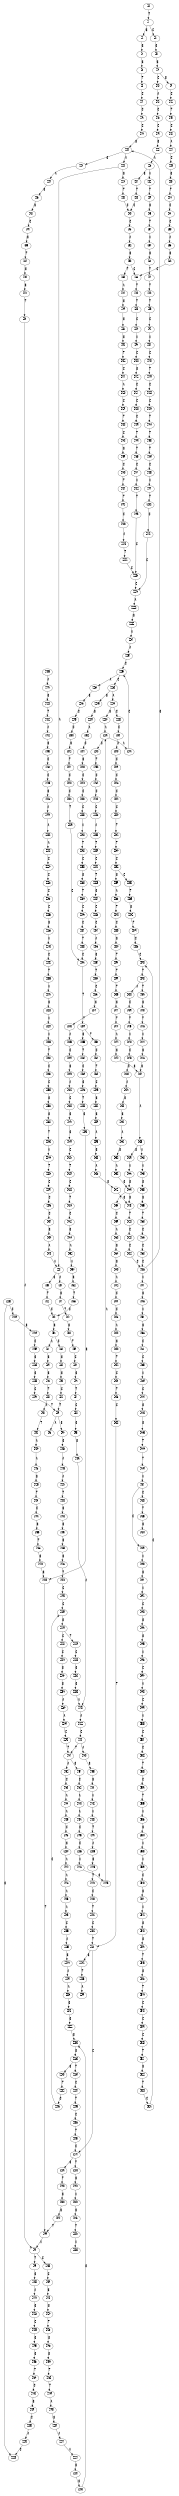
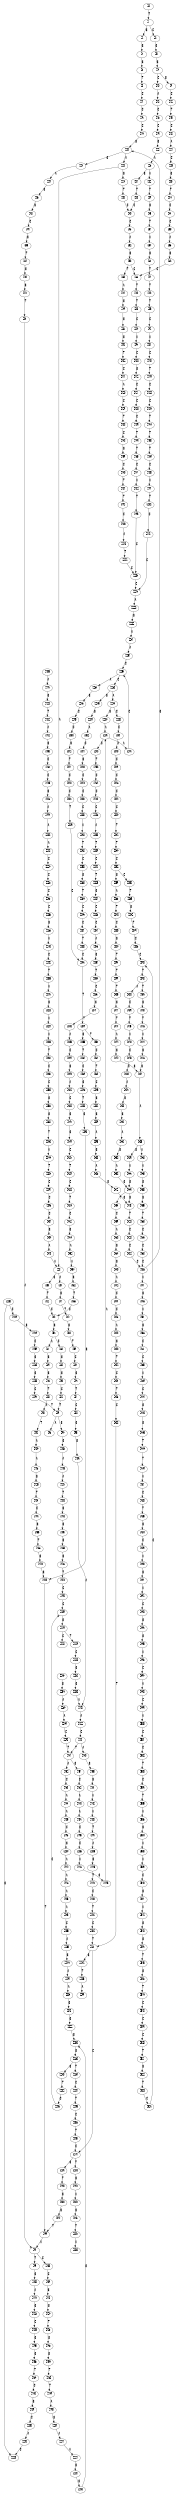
edge "S481" -> "S489": now "S487" -> "S489"
node "S237": removed
